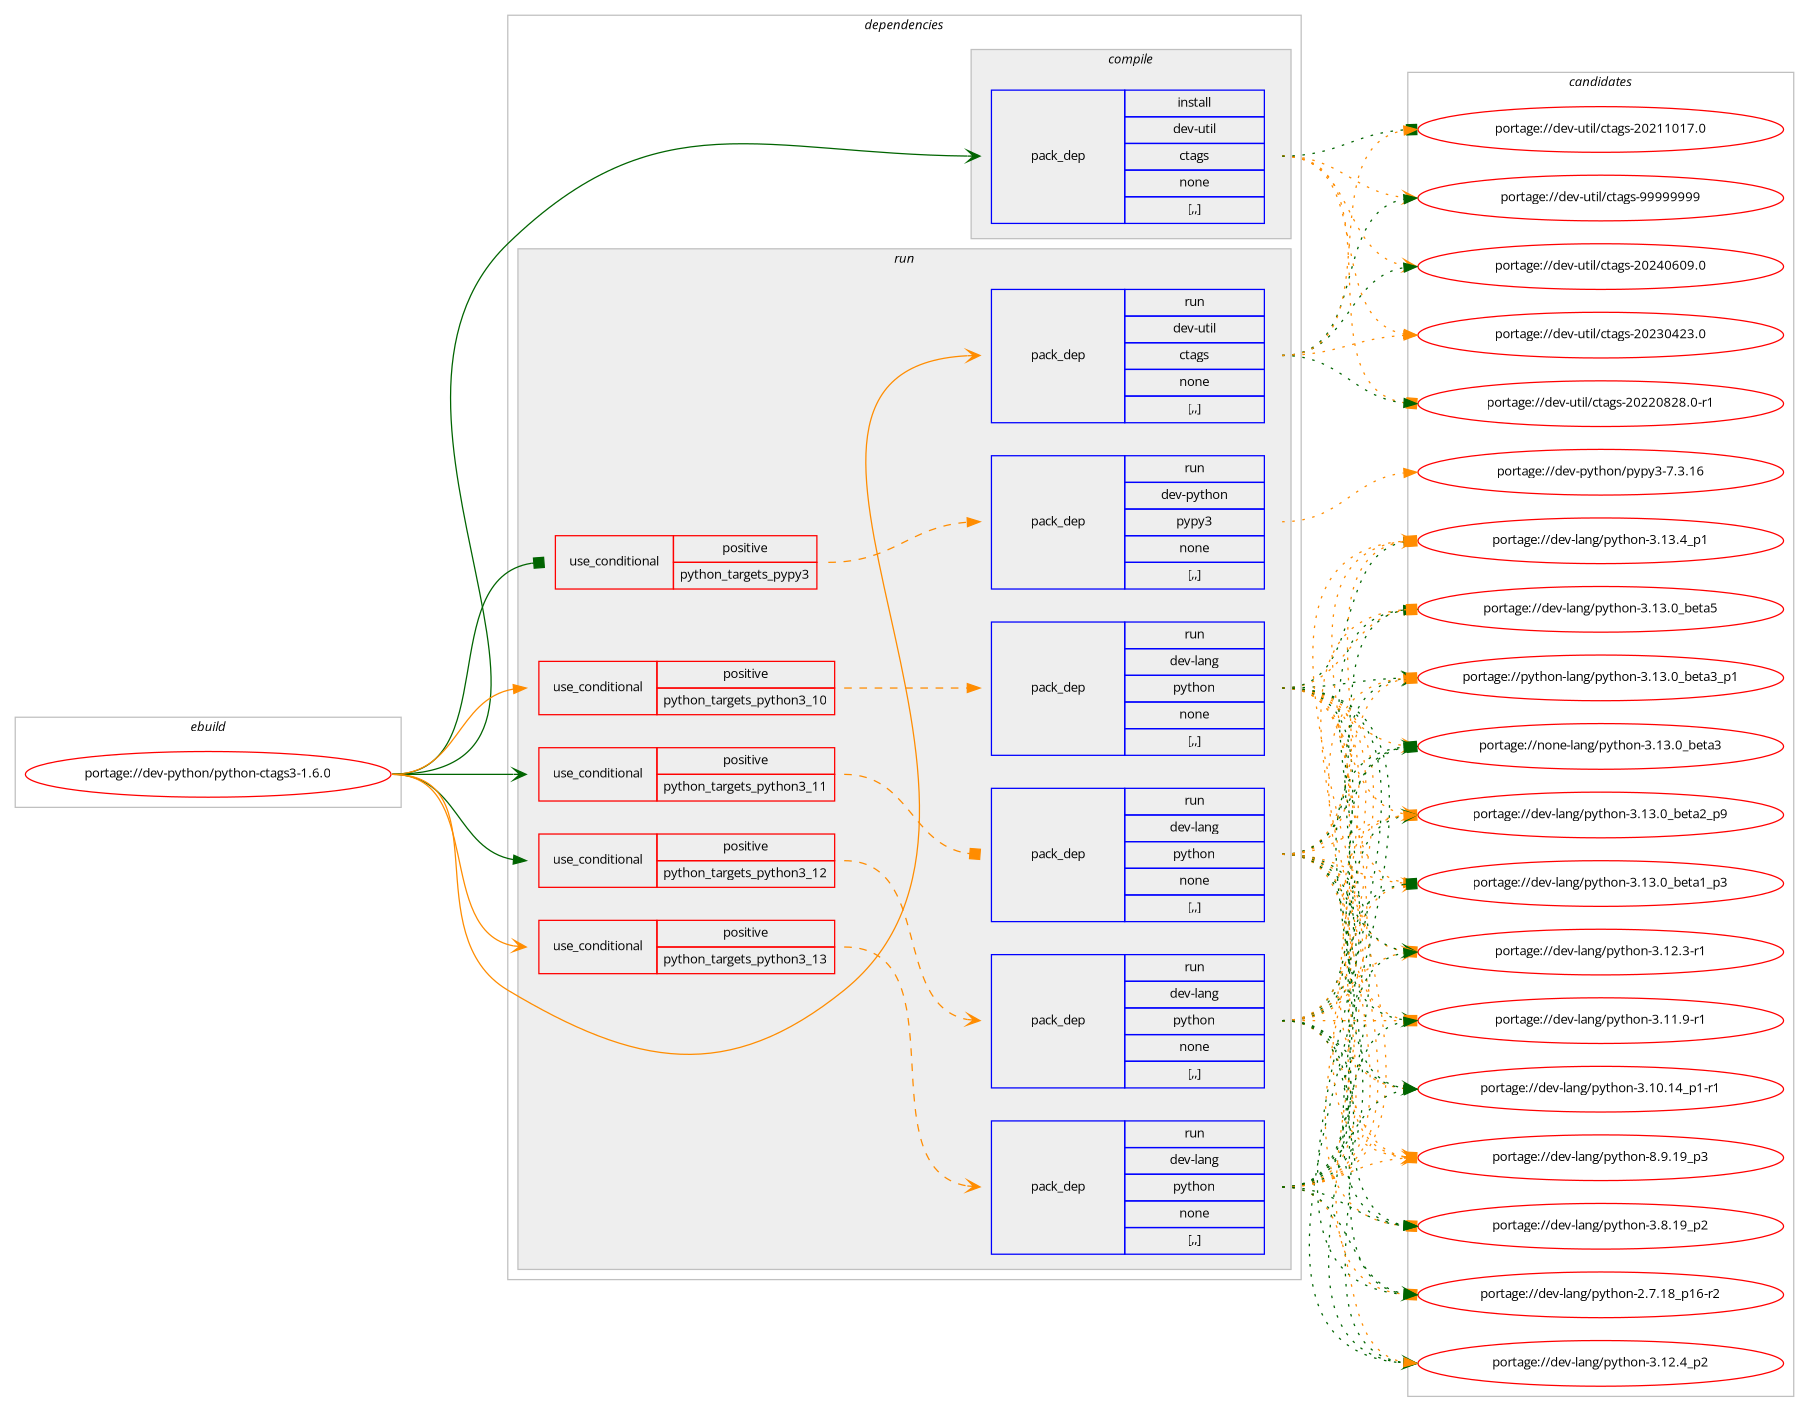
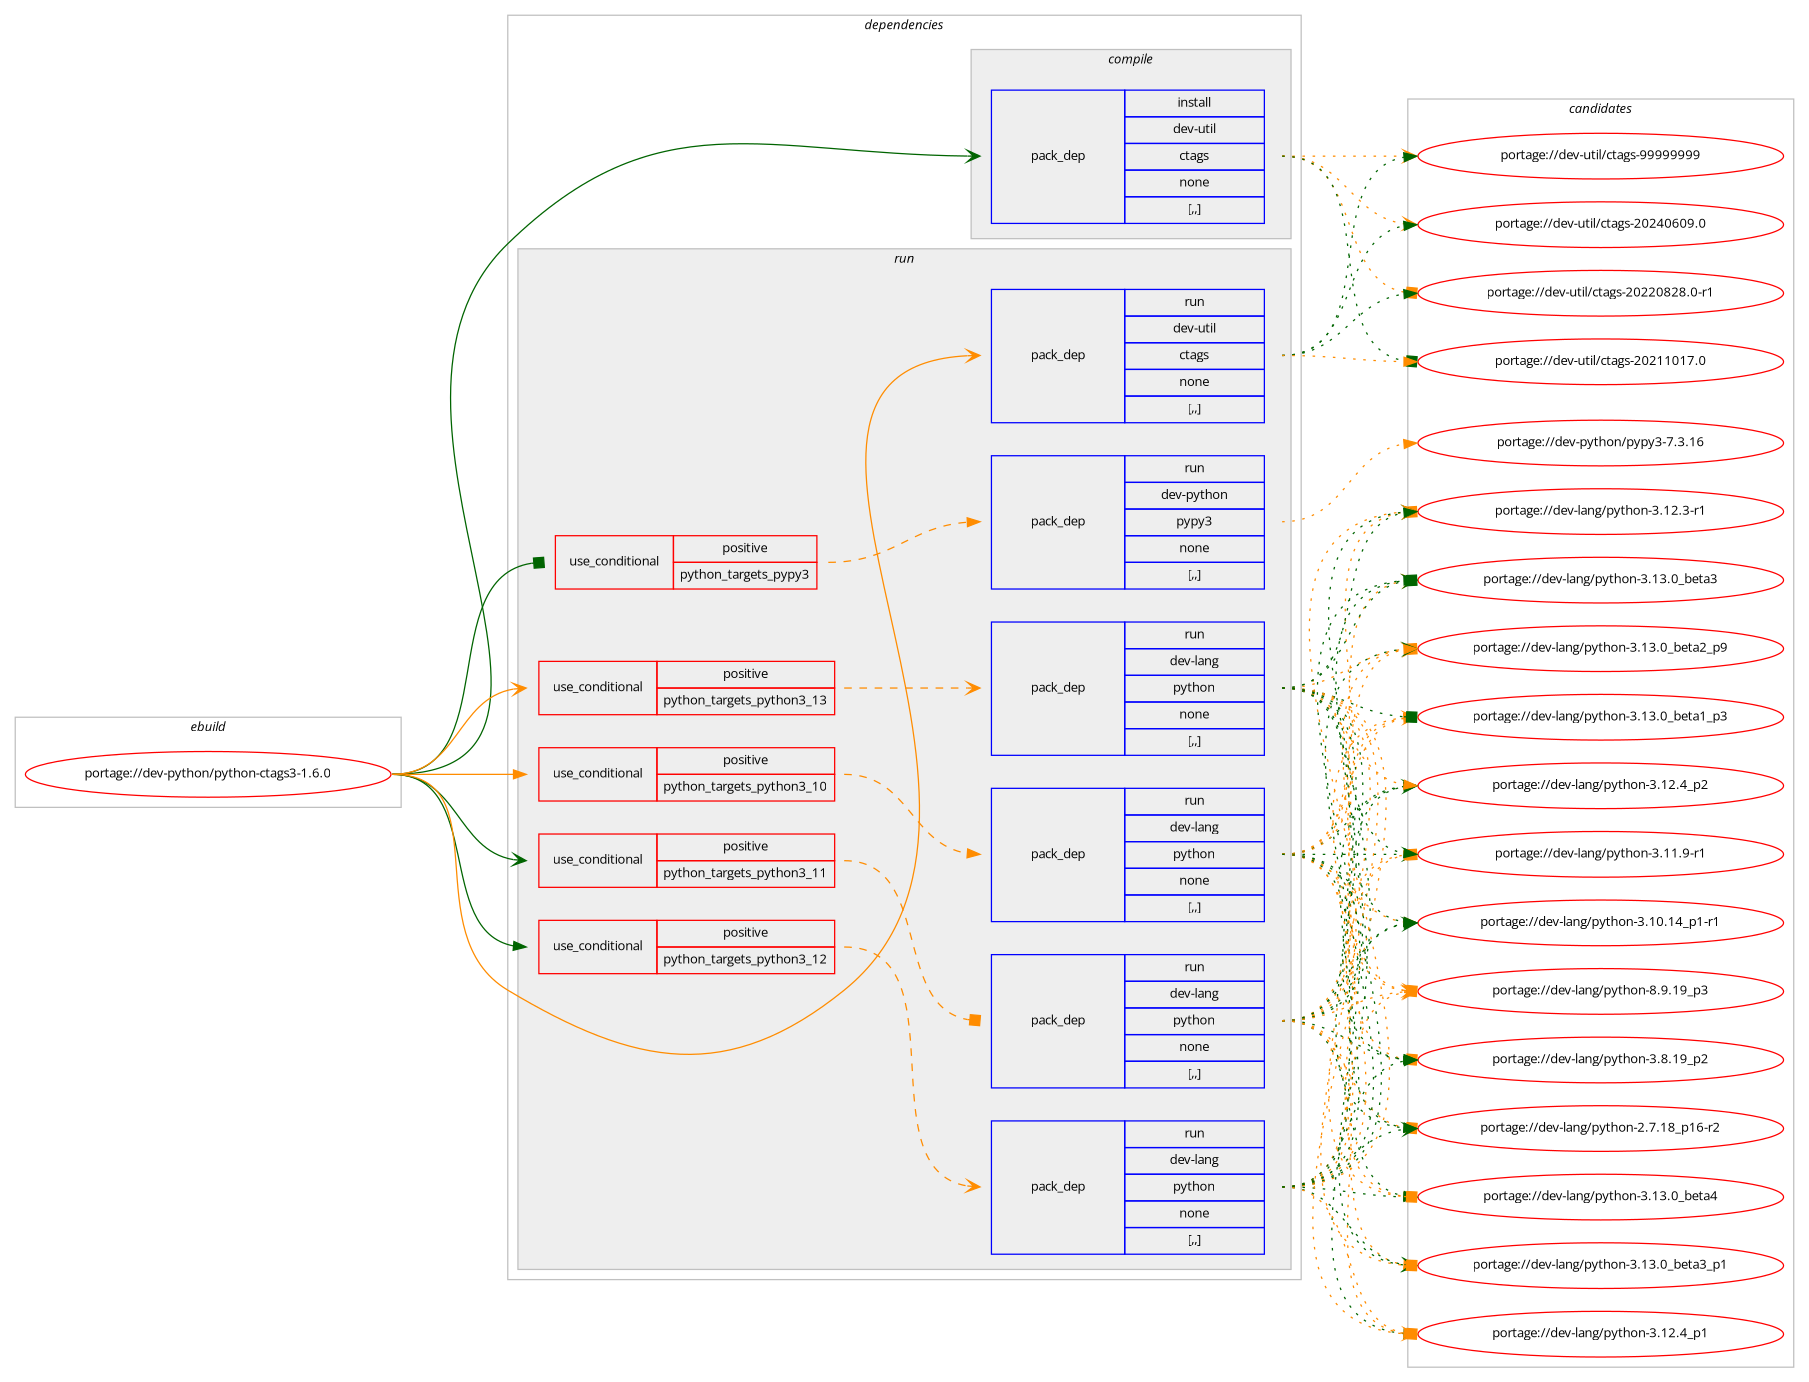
node "portage://dev-util/ctags-20230423.0": removed
node "portage://dev-lang/python-3.13.4_p1": label "portage://dev-lang/python-3.13.4_p1" -> "portage://dev-lang/python-3.12.4_p1"
node "portage://dev-lang/python-3.13.0_beta5": label "portage://dev-lang/python-3.13.0_beta5" -> "portage://dev-lang/python-3.13.0_beta4"
node "portage://python-lang/python-3.13.0_beta3_p1": label "portage://python-lang/python-3.13.0_beta3_p1" -> "portage://dev-lang/python-3.13.0_beta3_p1"
node "portage://none-lang/python-3.13.0_beta3": label "portage://none-lang/python-3.13.0_beta3" -> "portage://dev-lang/python-3.13.0_beta3"
